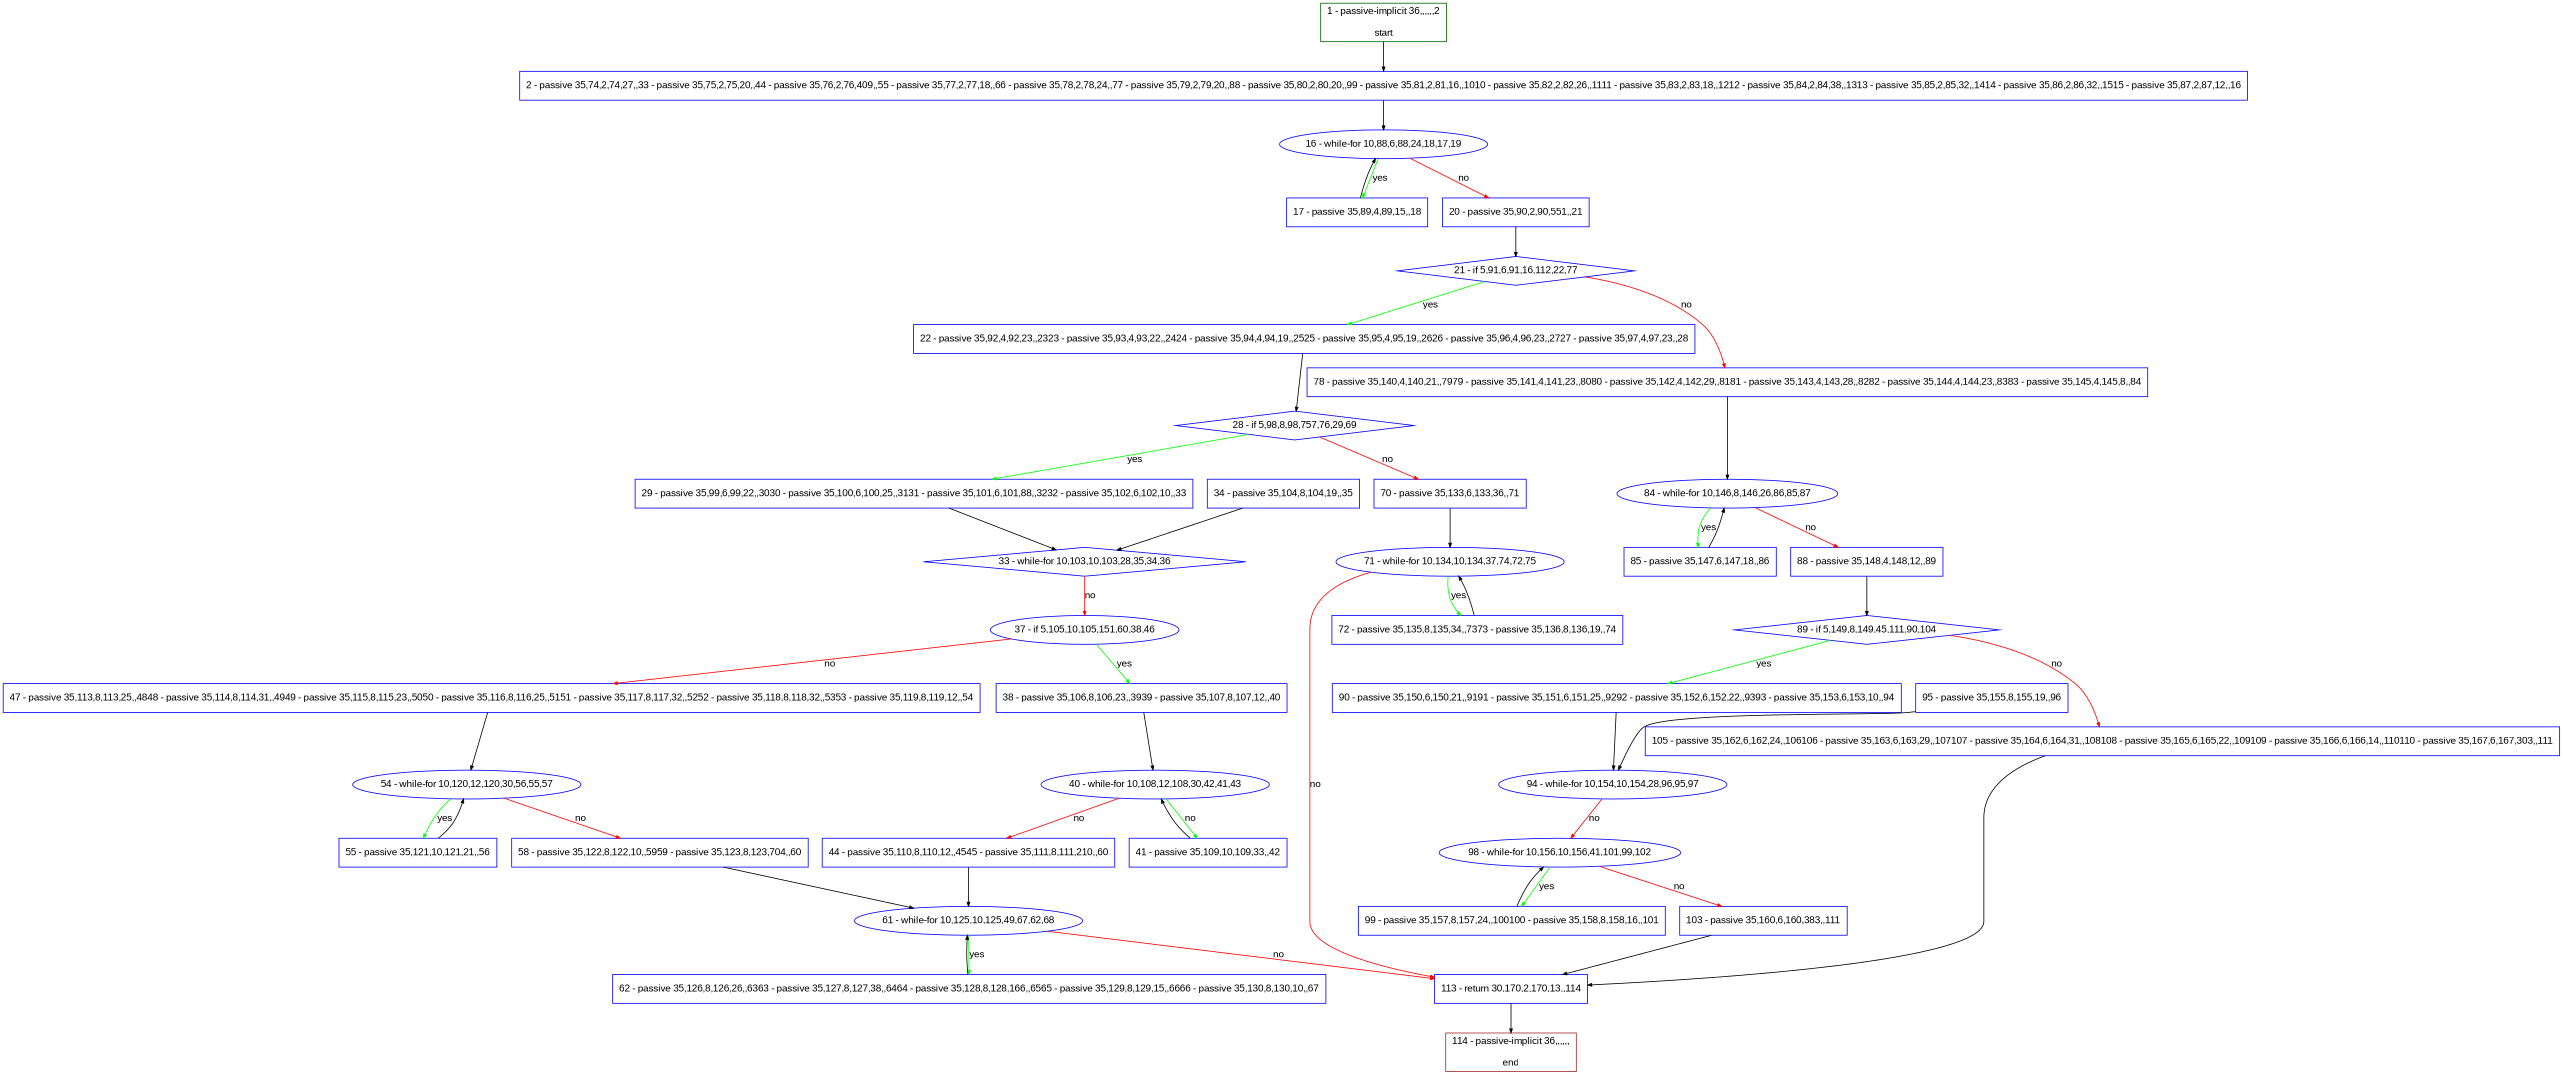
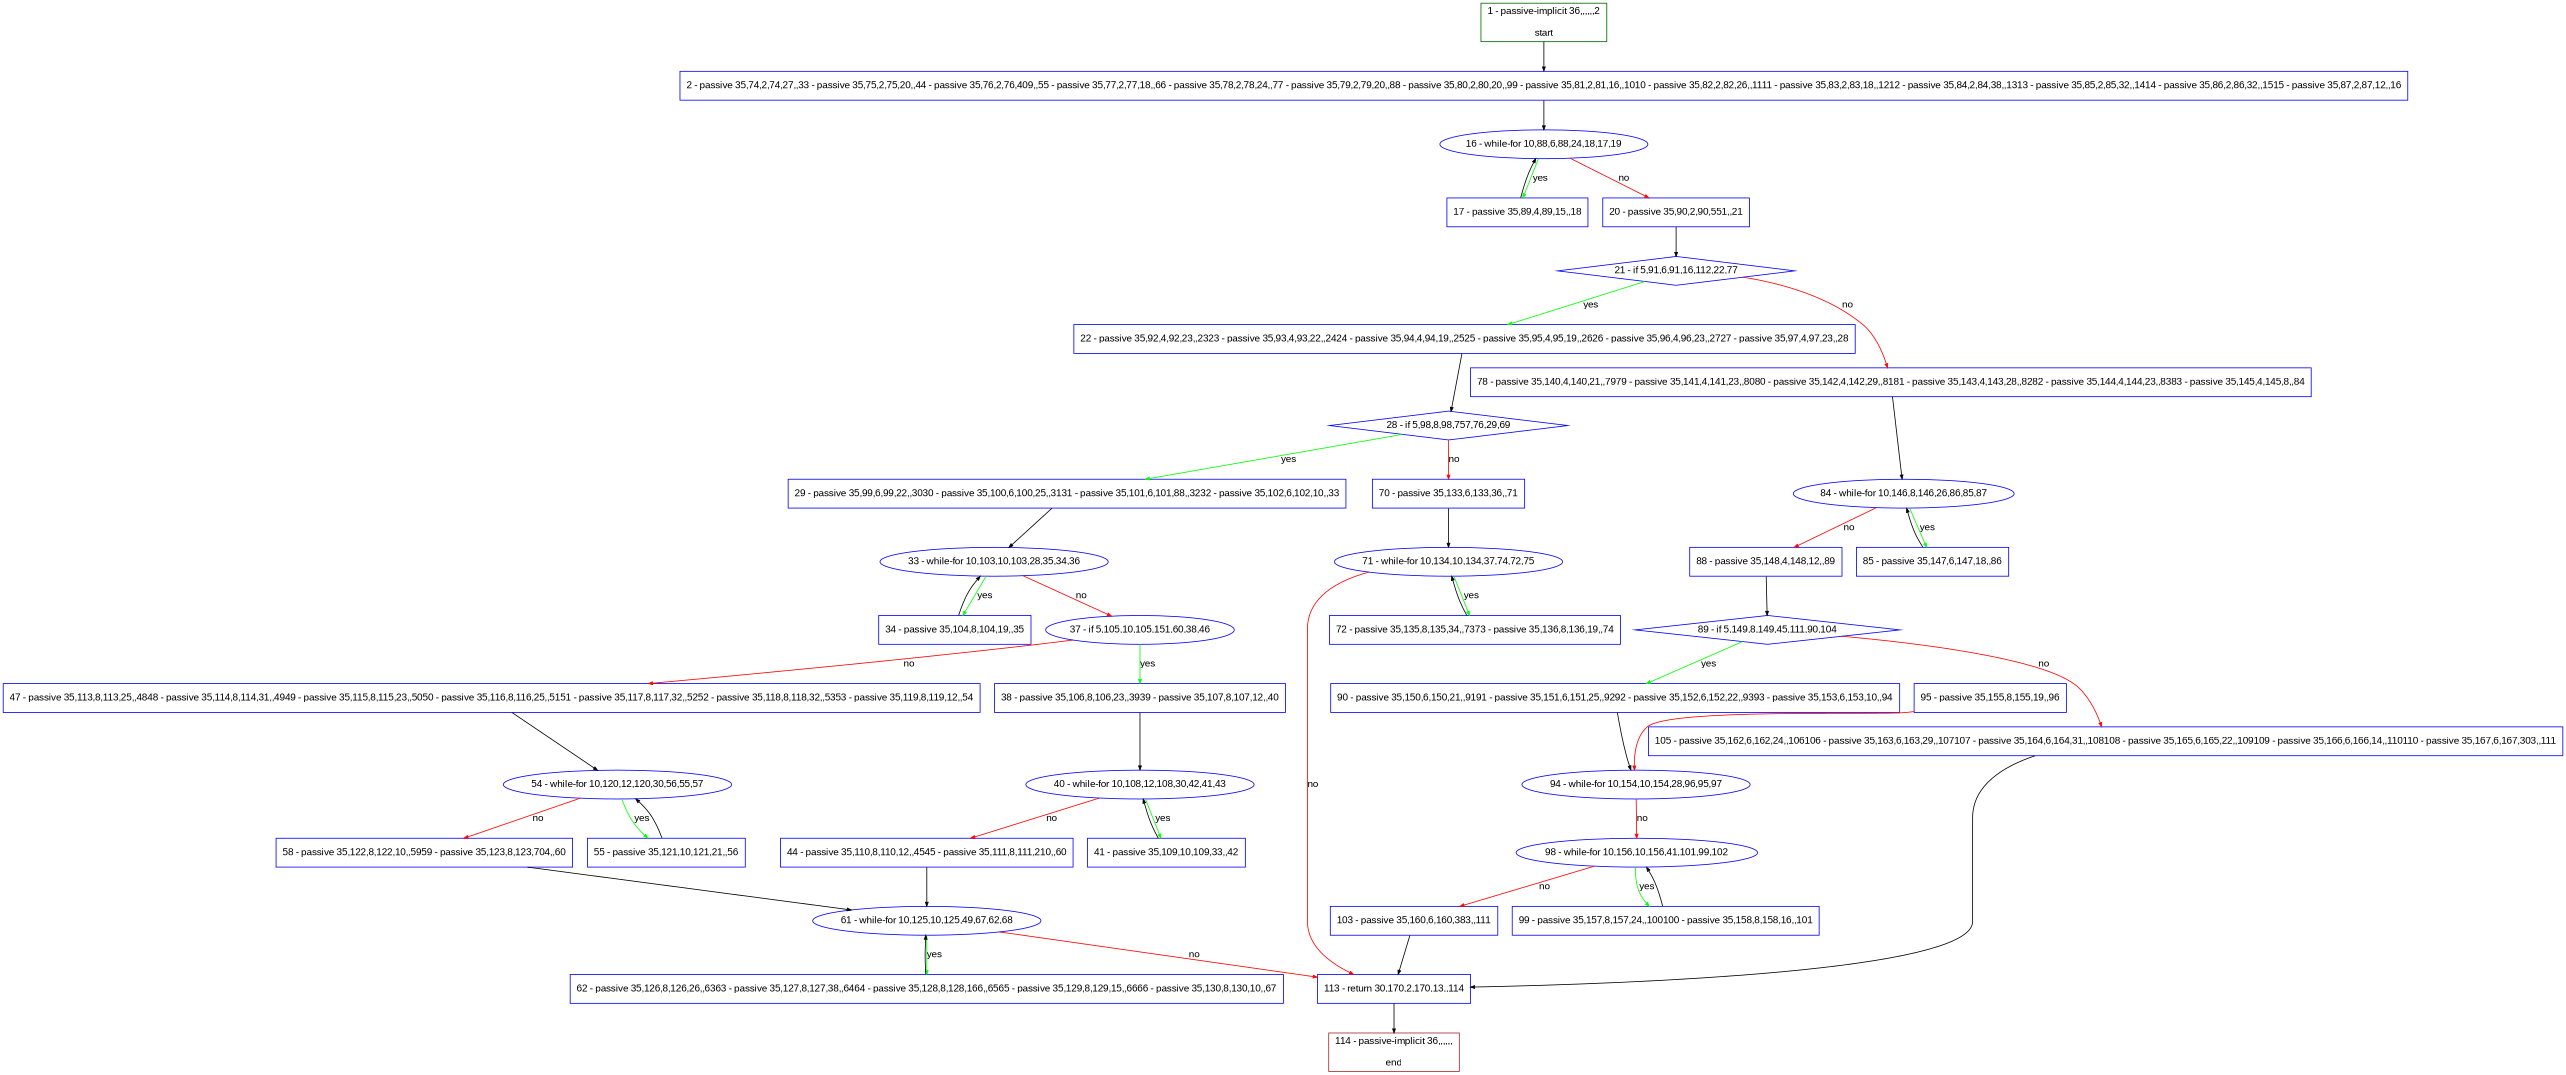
node "33 - while-for 10,103,10,103,28,35,34,36": shape diamond -> ellipse
edge "33 - while-for 10,103,10,103,28,35,34,36" -> "34 - passive 35,104,8,104,19,,35": added, label "yes"
edge "95 - passive 35,155,8,155,19,,96" -> "94 - while-for 10,154,10,154,28,96,95,97": color #000000 -> #ff0000
edge "40 - while-for 10,108,12,108,30,42,41,43" -> "41 - passive 35,109,10,109,33,,42": label "no" -> "yes"
